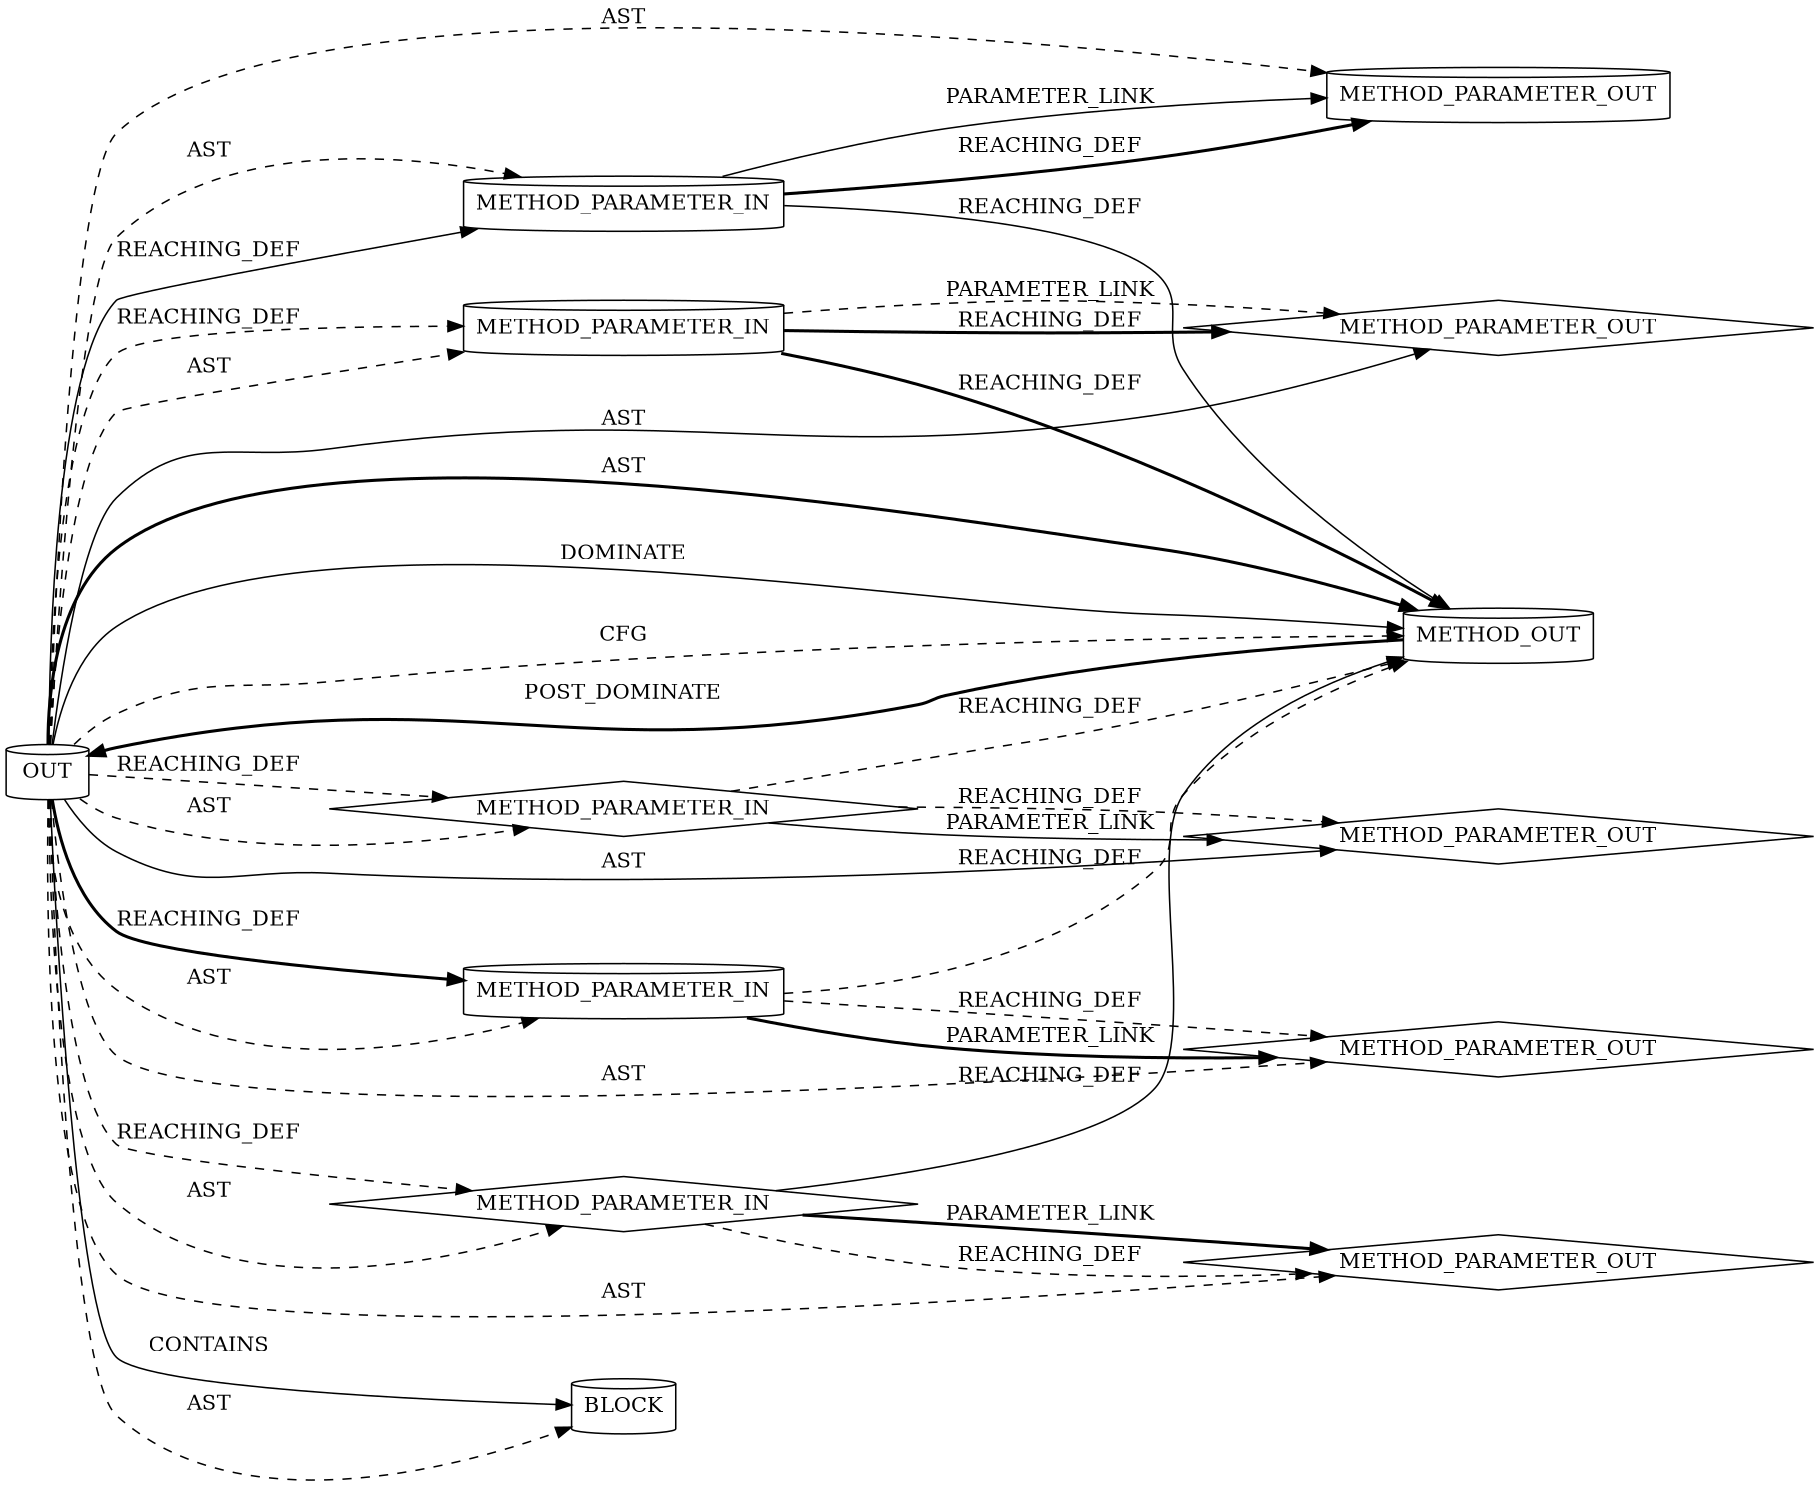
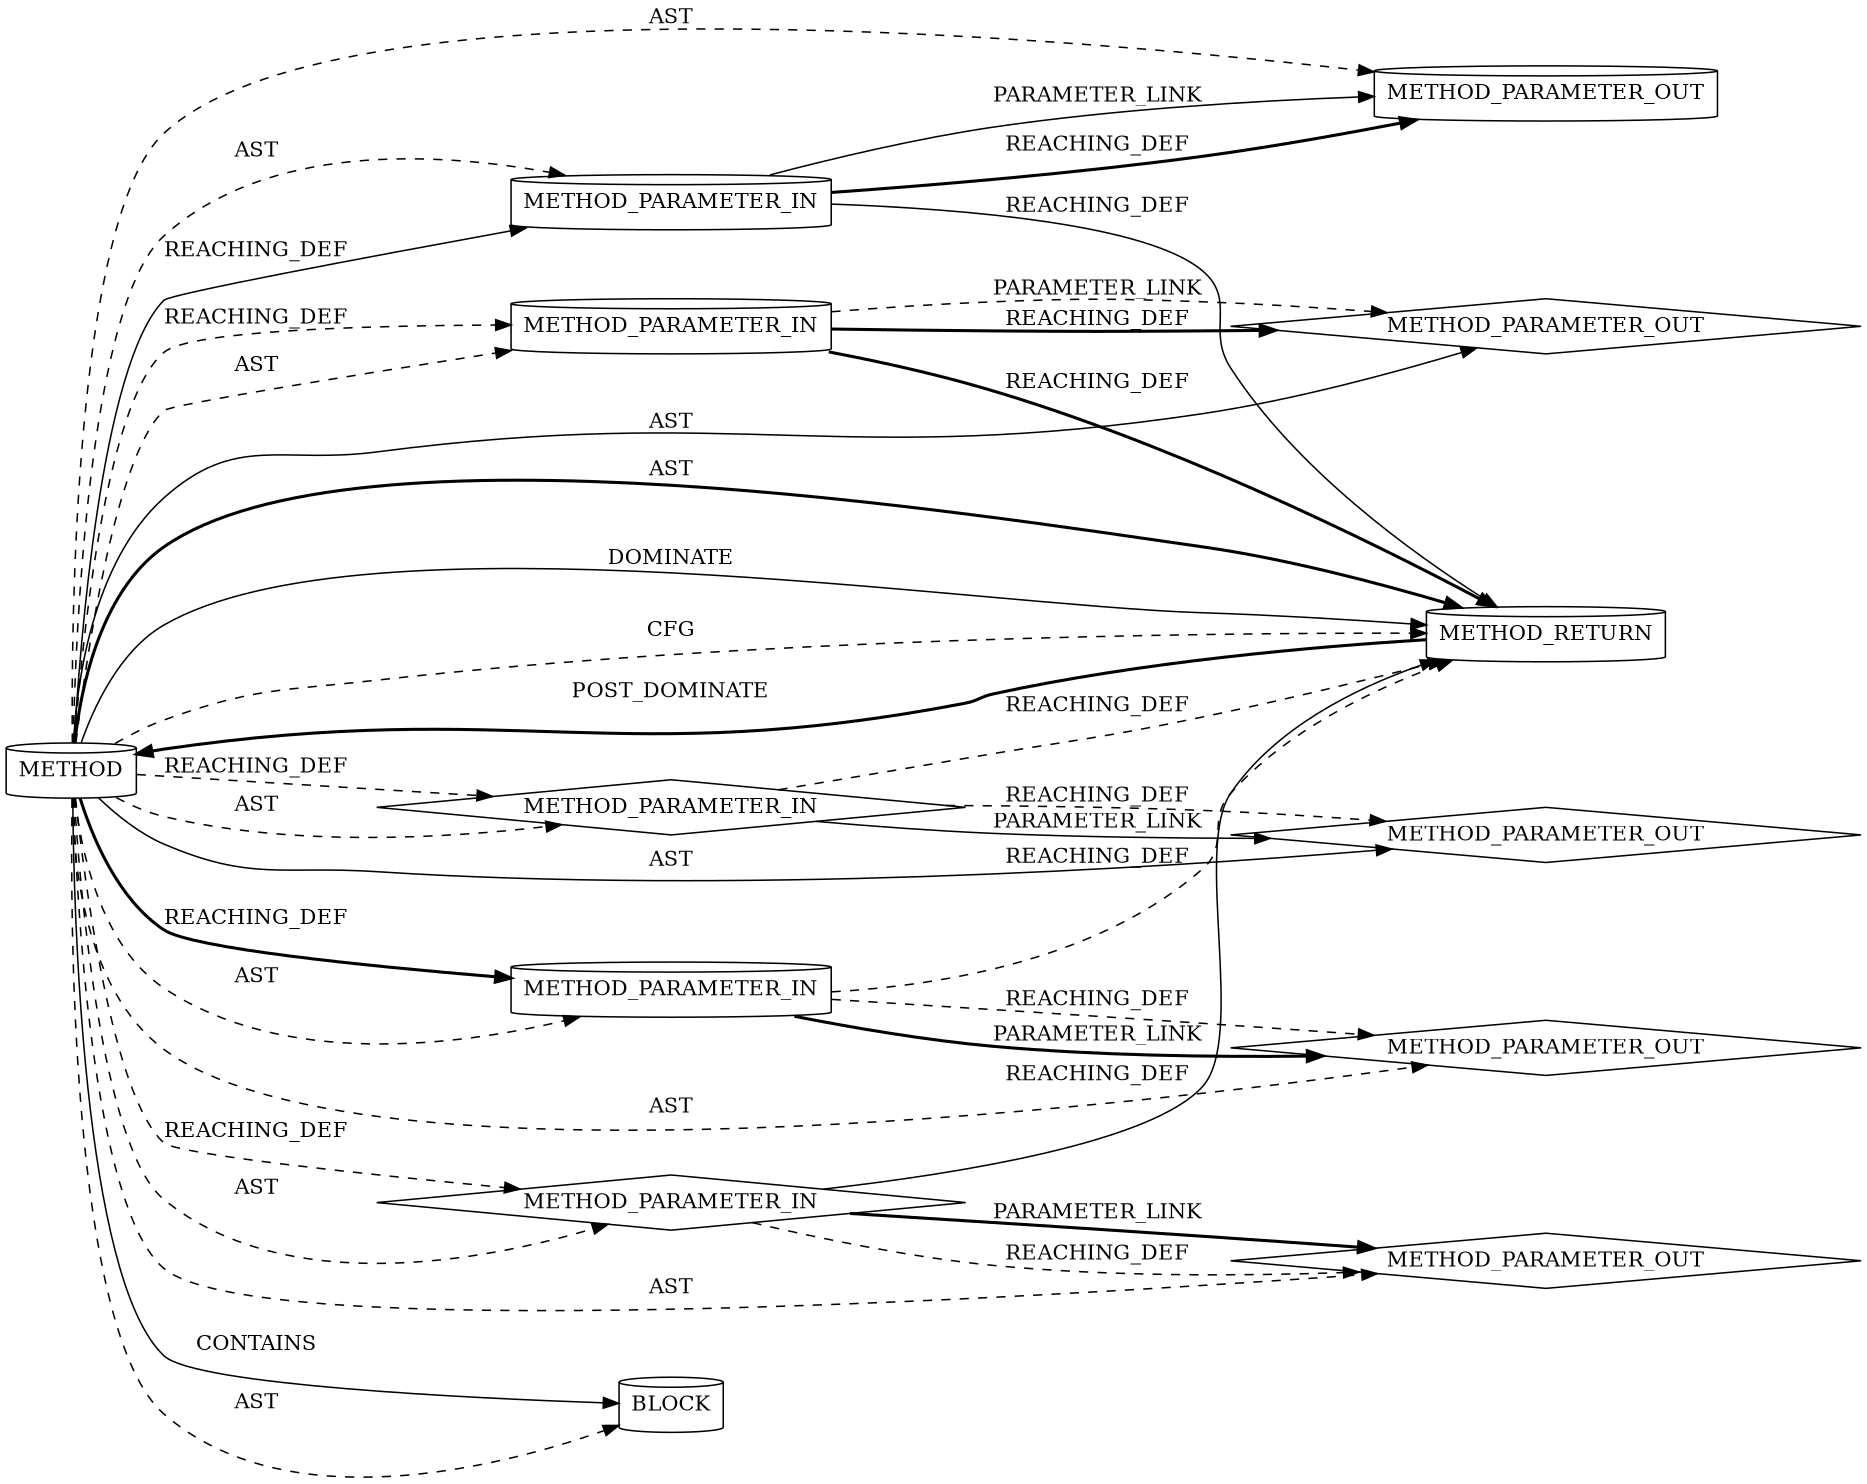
node "METHOD_OUT": label "METHOD_OUT" -> "METHOD_RETURN"
node "OUT": label "OUT" -> "METHOD"
